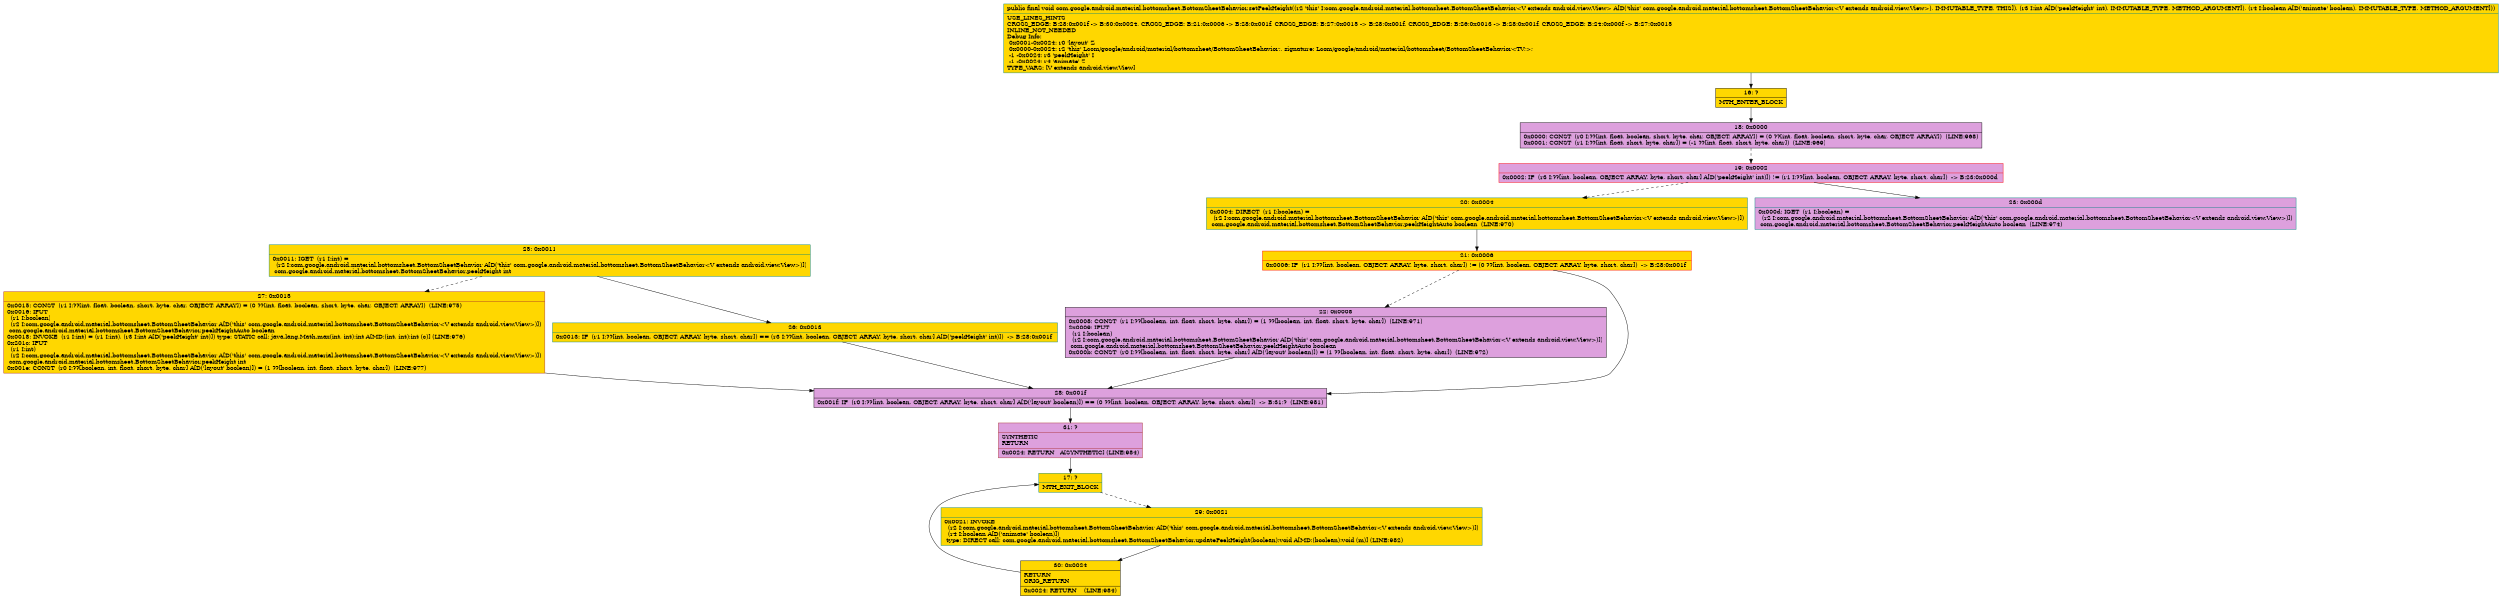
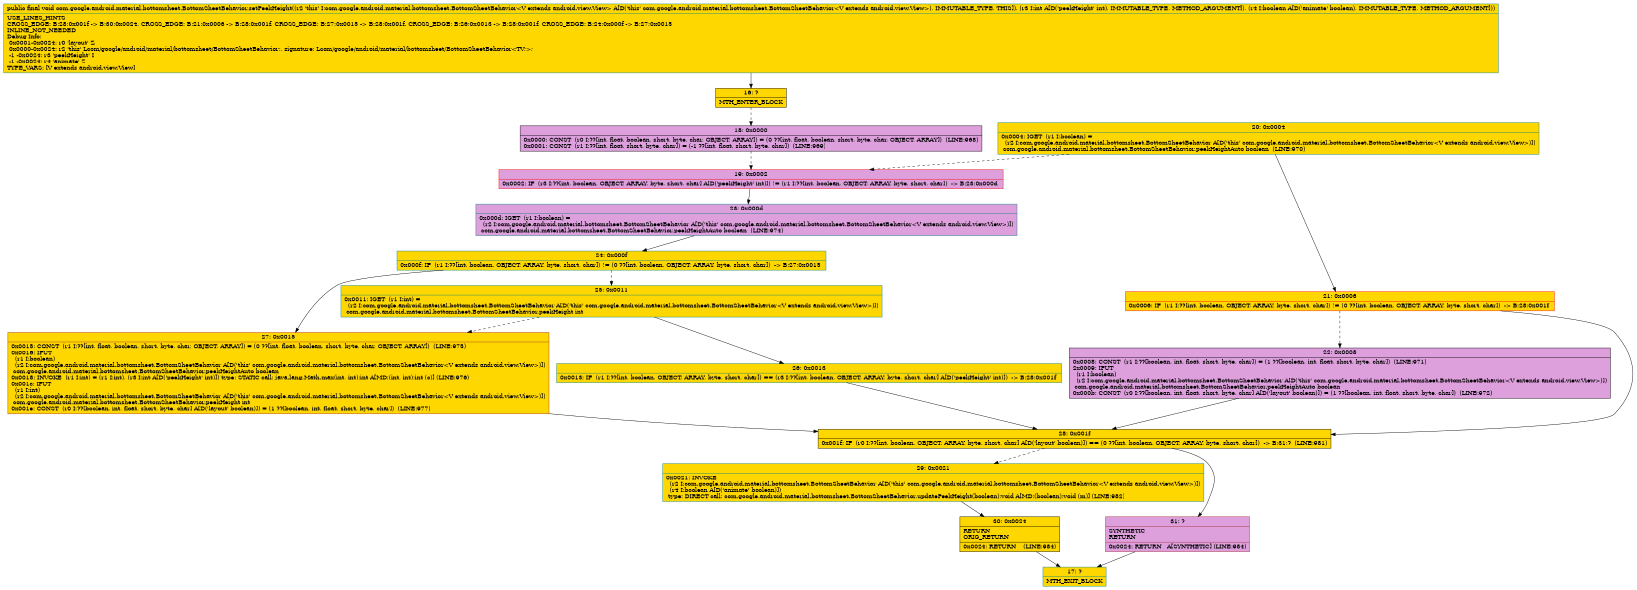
edge "16: ?" -> "18: 0x0000": style solid -> dashed
edge "19: 0x0002" -> "20: 0x0004": reversed
node "20: 0x0004": text "0x0004: DIRECT  (r1 I:boolean) =" -> "0x0004: IGET  (r1 I:boolean) ="
node "24: 0x000f": added
node "27: 0x0015": text "0x201c: IPUT" -> "0x001c: IPUT"
node "28: 0x001f": fillcolor plum -> gold
edge "17: ?" -> "29: 0x0021": now "28: 0x001f" -> "29: 0x0021"
